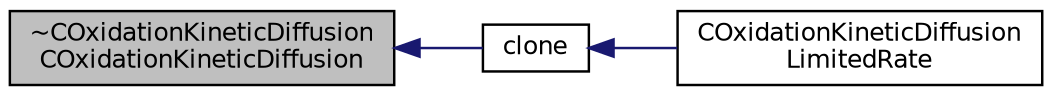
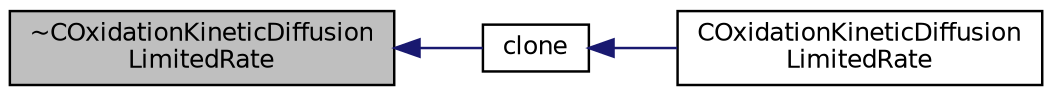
node "~COxidationKineticDiffusion COxidationKineticDiffusion": label "~COxidationKineticDiffusion COxidationKineticDiffusion" -> "~COxidationKineticDiffusion LimitedRate"
